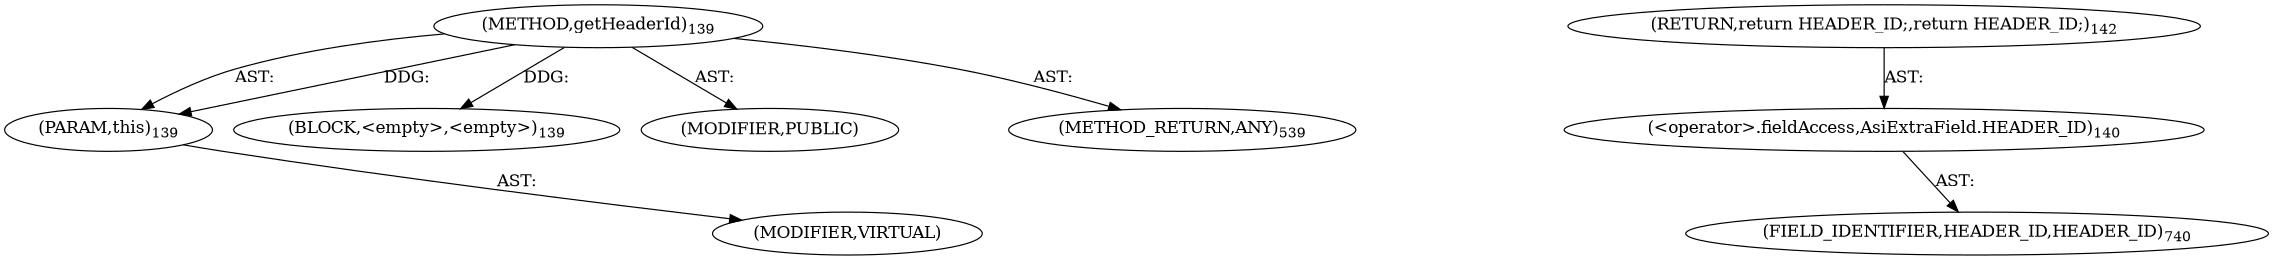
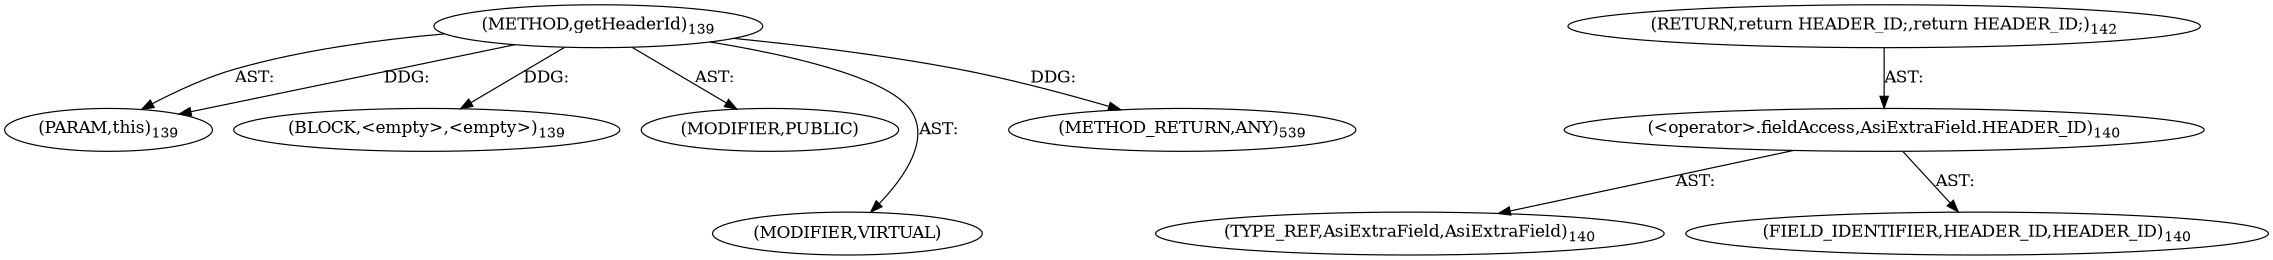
edge "(METHOD,getHeaderId)" -> "(METHOD_RETURN,ANY)": label "AST: " -> "DDG: "
edge "(PARAM,this)" -> "(MODIFIER,VIRTUAL)": now "(METHOD,getHeaderId)" -> "(MODIFIER,VIRTUAL)"
node "(FIELD_IDENTIFIER,HEADER_ID,HEADER_ID)": text "740" -> "140"
node "(TYPE_REF,AsiExtraField,AsiExtraField)": added
